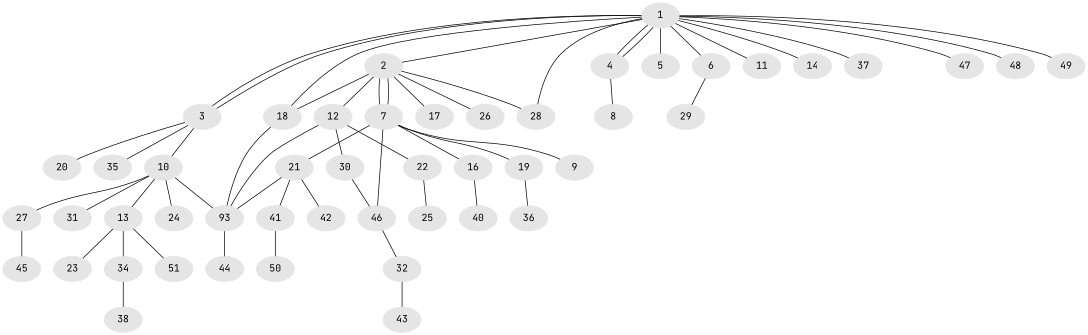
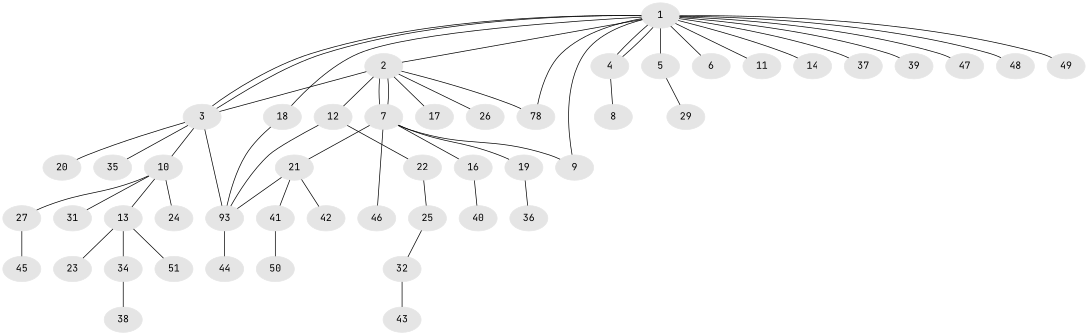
node "39": added
edge "1" -- "9": added
edge "2" -- "18": now "2" -- "3"
edge "6" -- "29": now "5" -- "29"
node "28": label "28" -> "78"
node "30": removed
edge "10" -- "93": now "3" -- "93"
edge "46" -- "32": now "25" -- "32"
